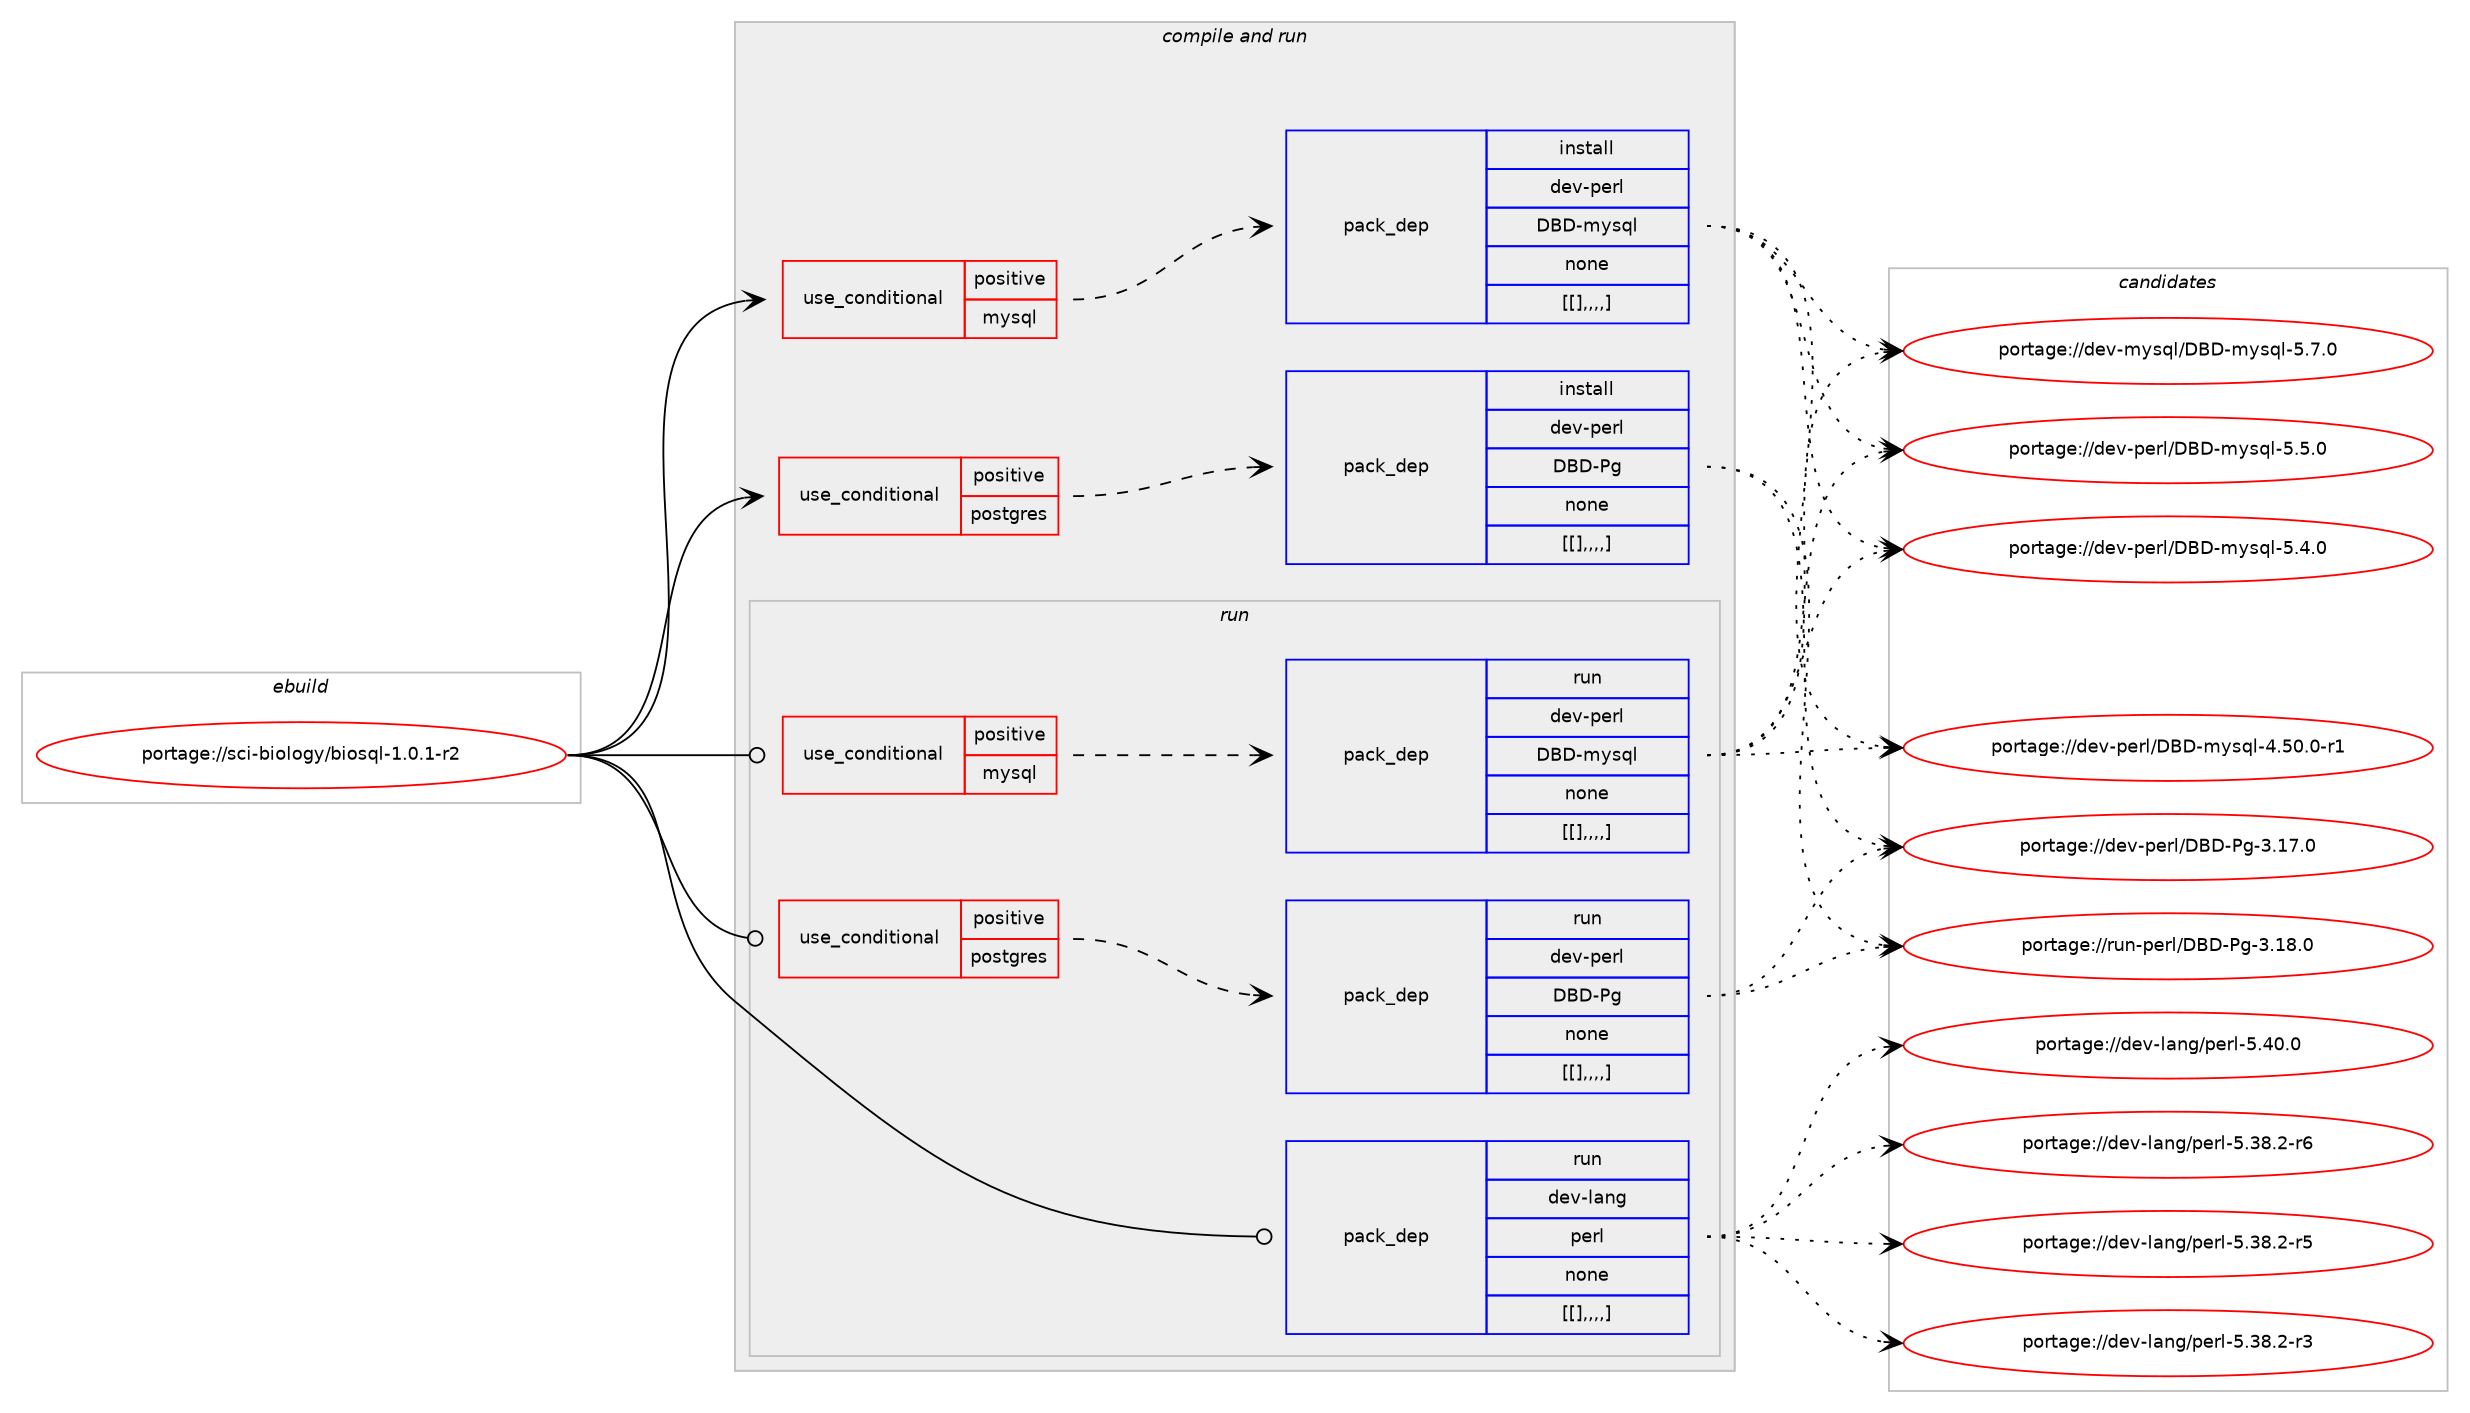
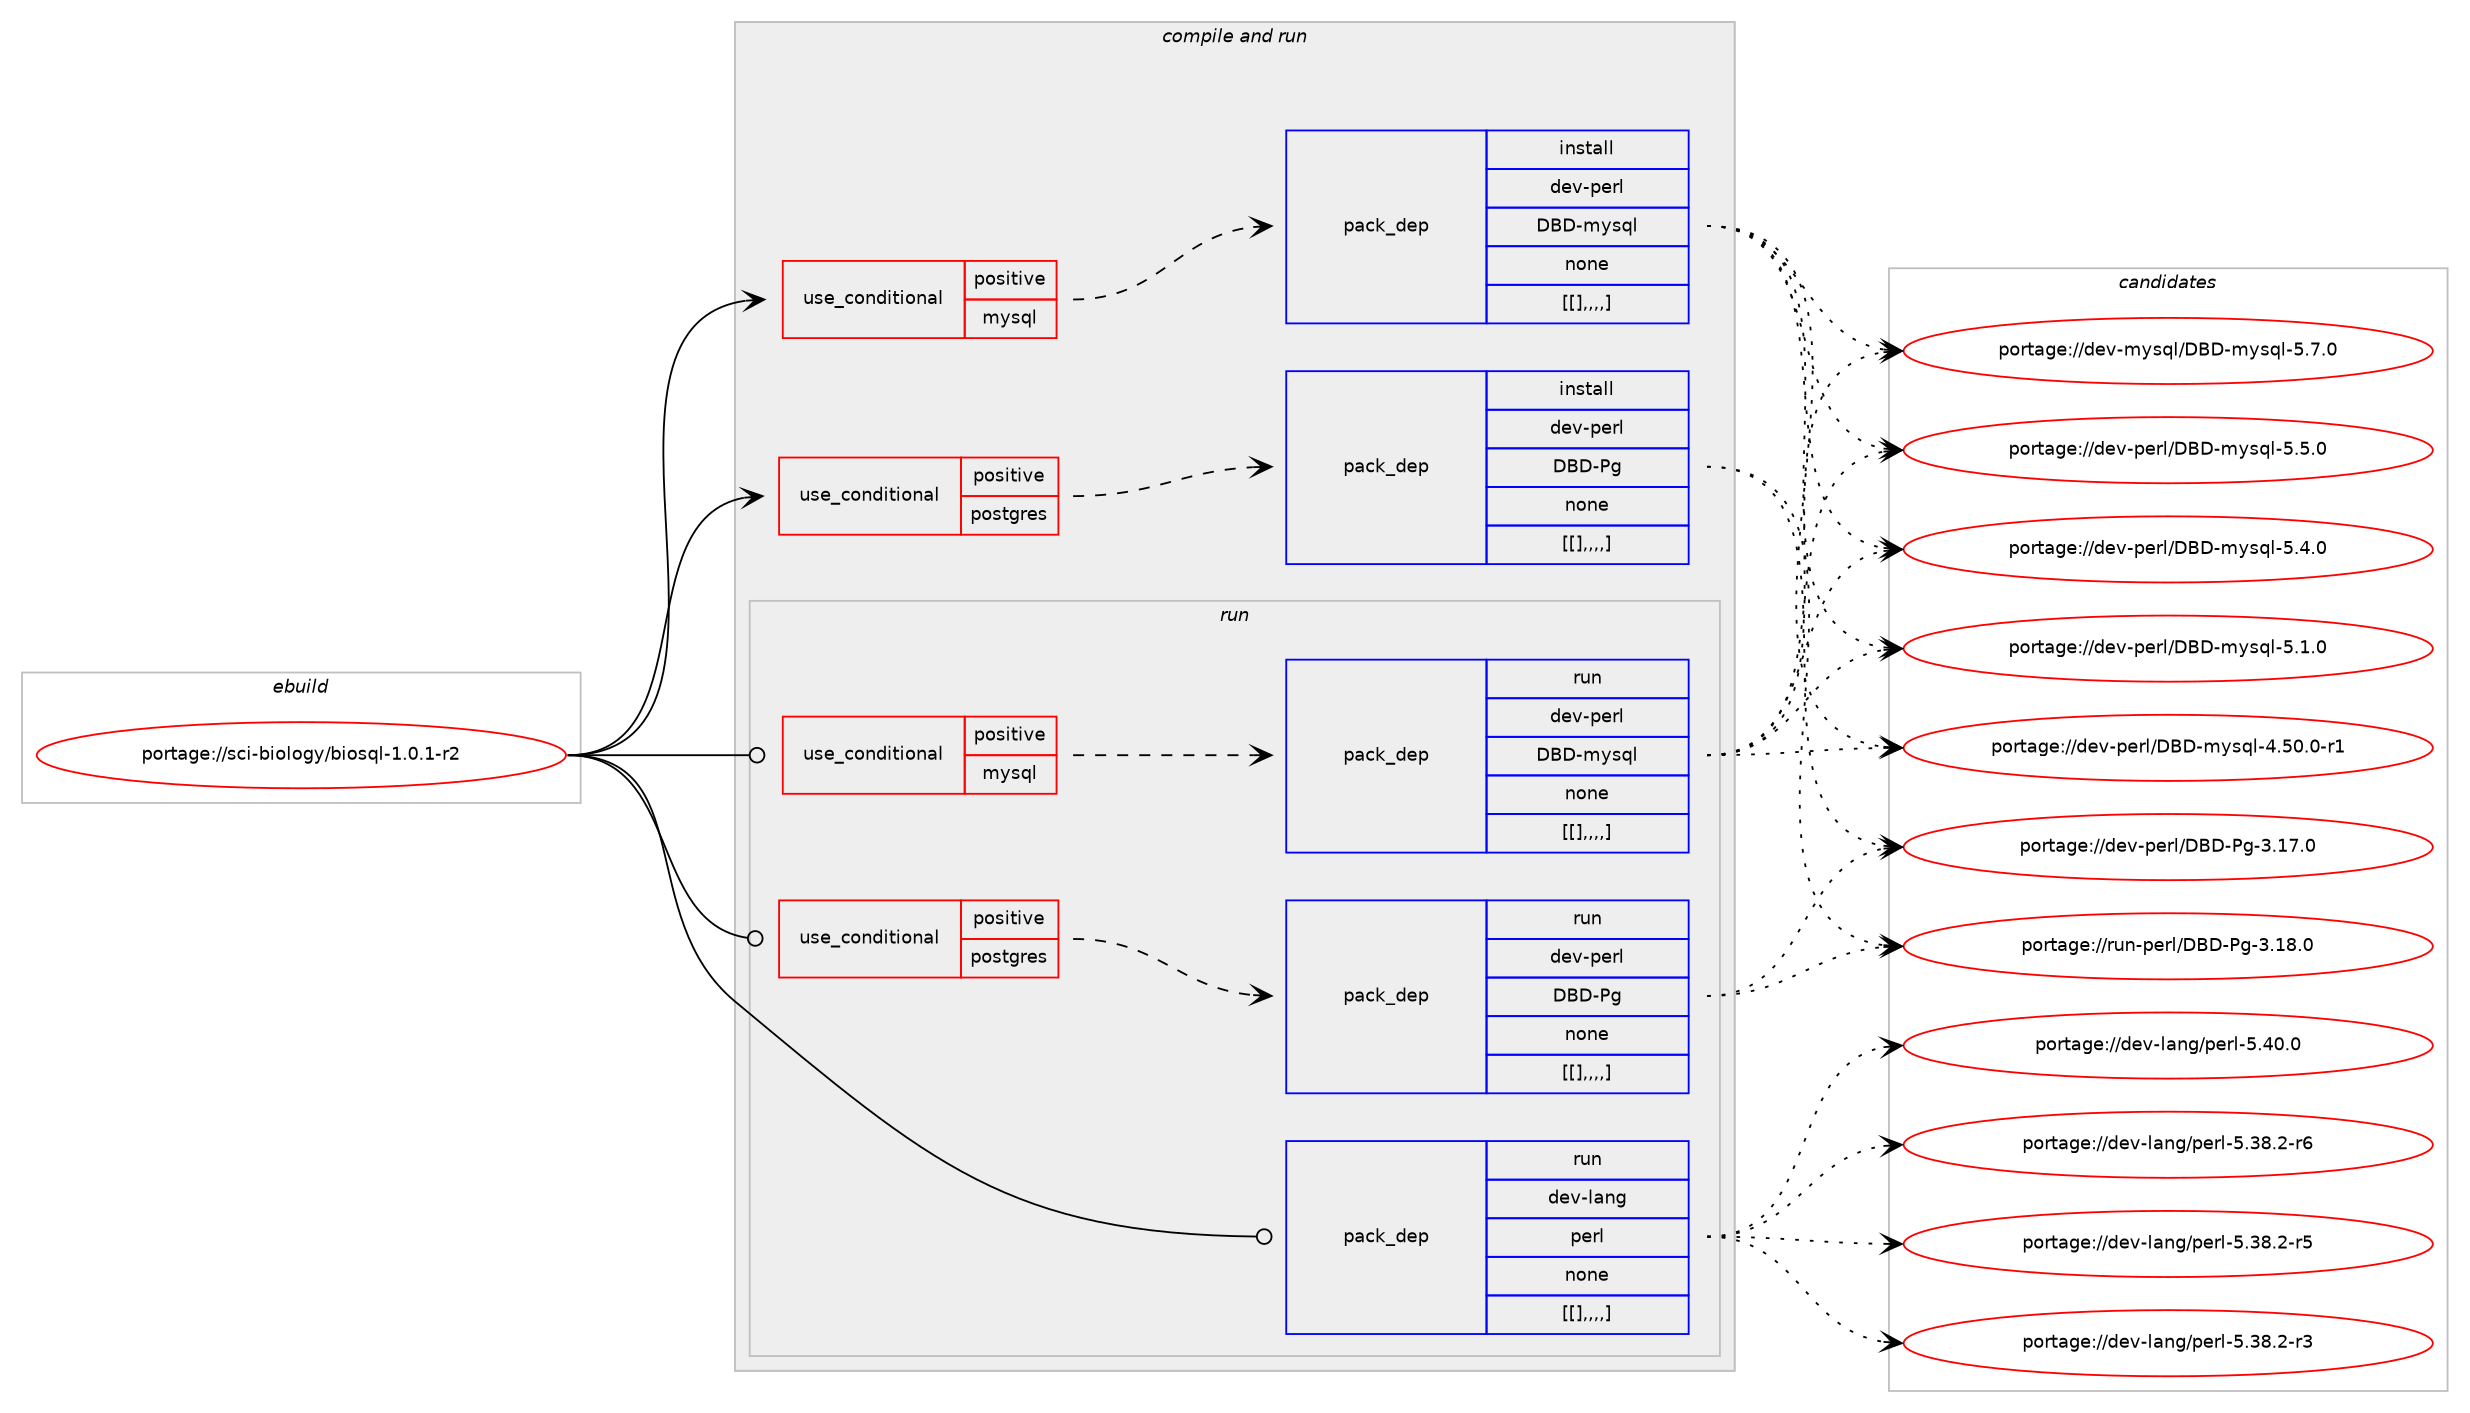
node "portage://dev-perl/DBD-mysql-5.1.0": added
